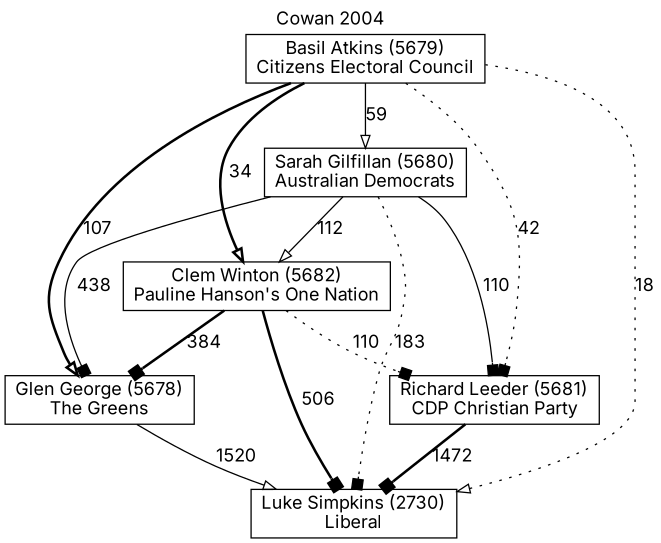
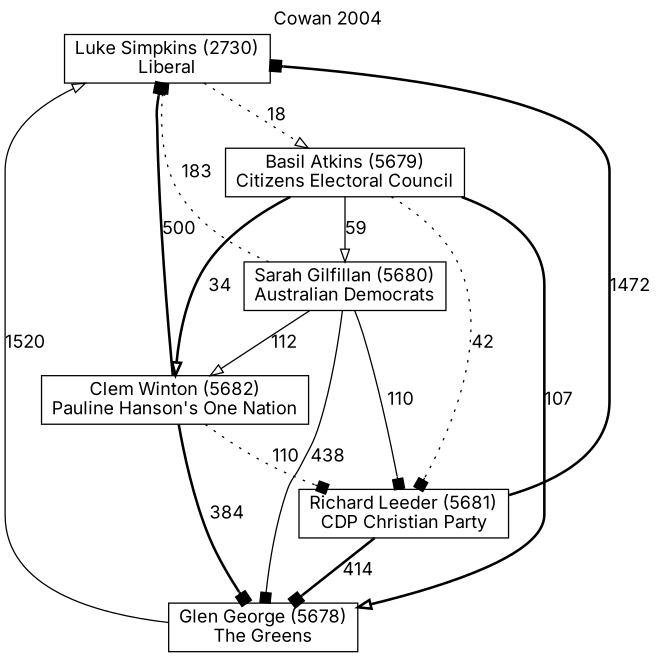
edge "Basil Atkins (5679) Citizens Electoral Council" -> "Luke Simpkins (2730) Liberal": reversed
edge "Clem Winton (5682) Pauline Hanson's One Nation" -> "Luke Simpkins (2730) Liberal": label "506" -> "500"
edge "Richard Leeder (5681) CDP Christian Party" -> "Glen George (5678) The Greens": added, label "414"
